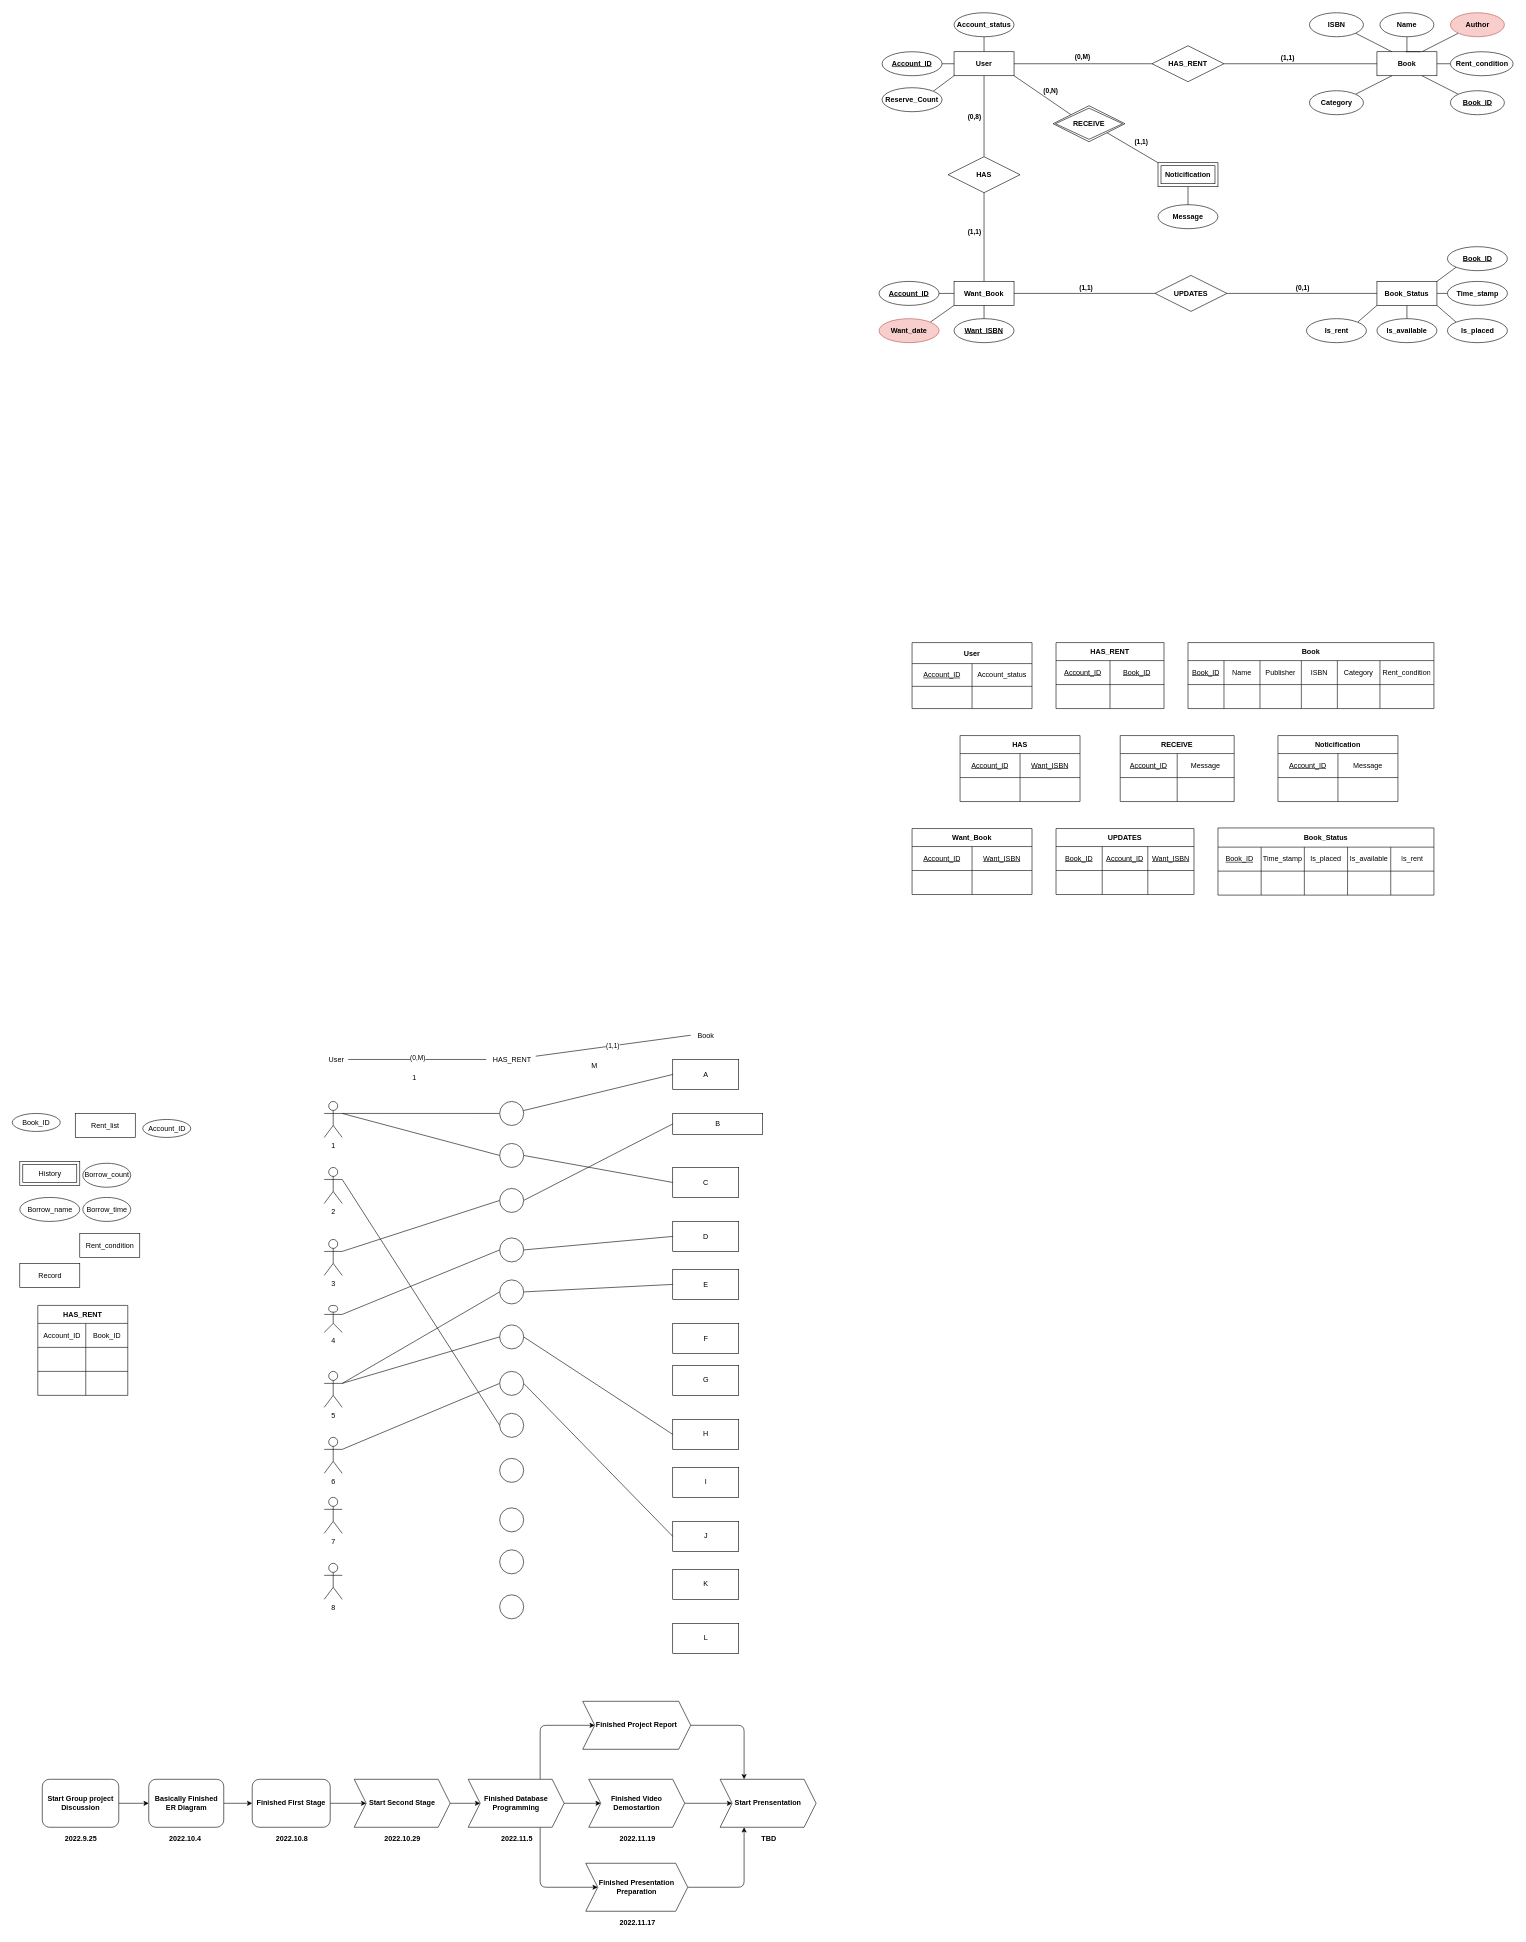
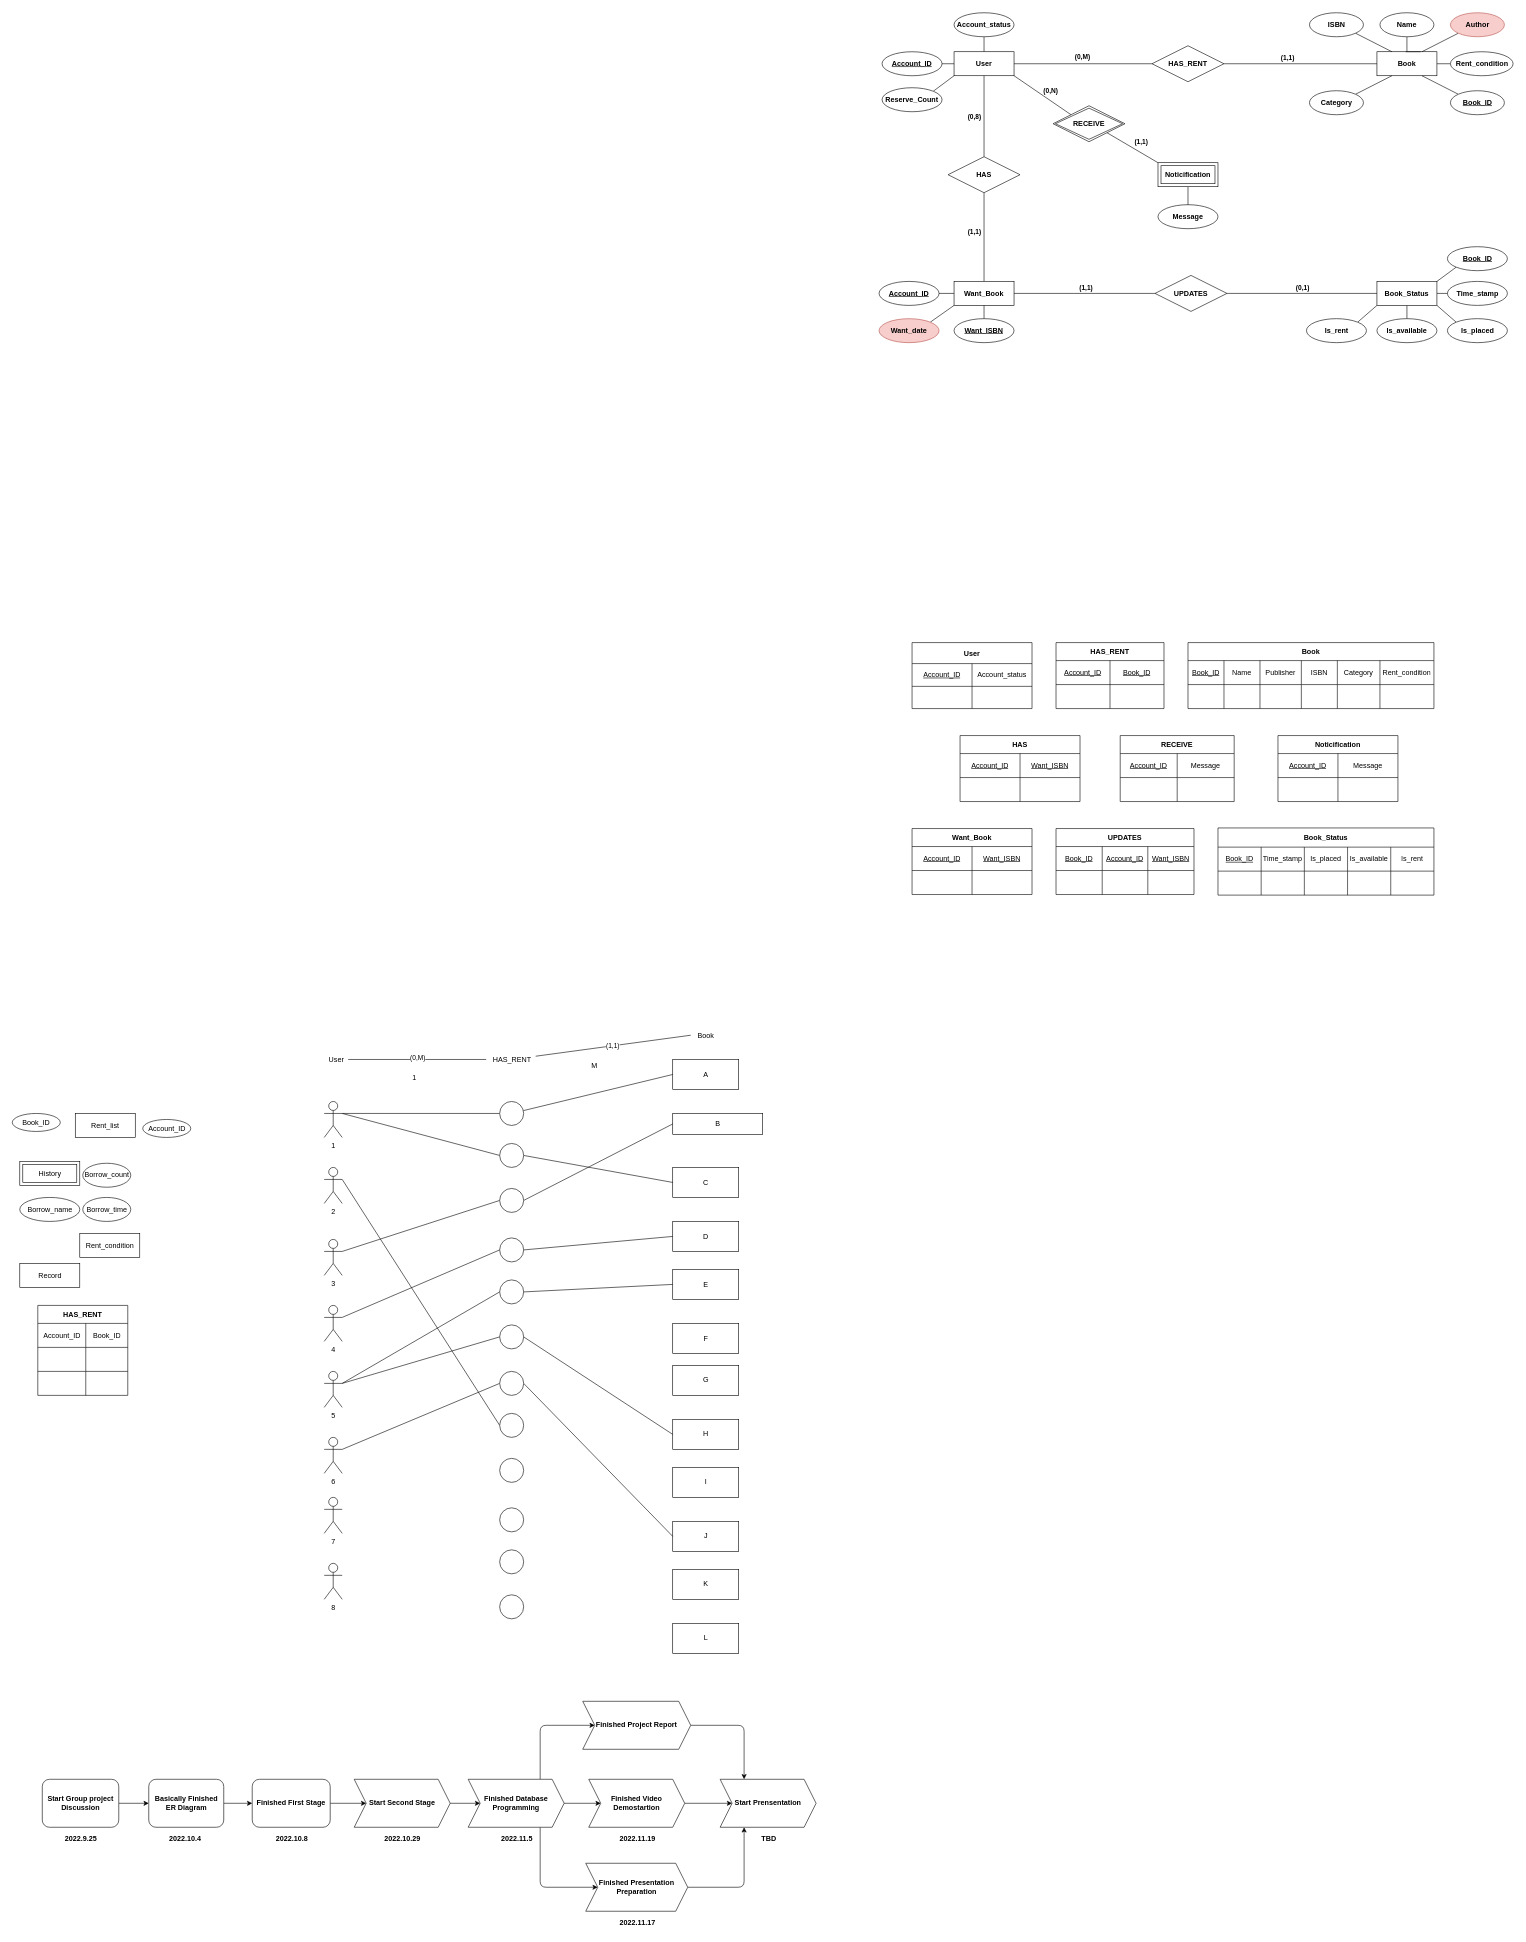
node "4": size 18x27 -> 18x36
